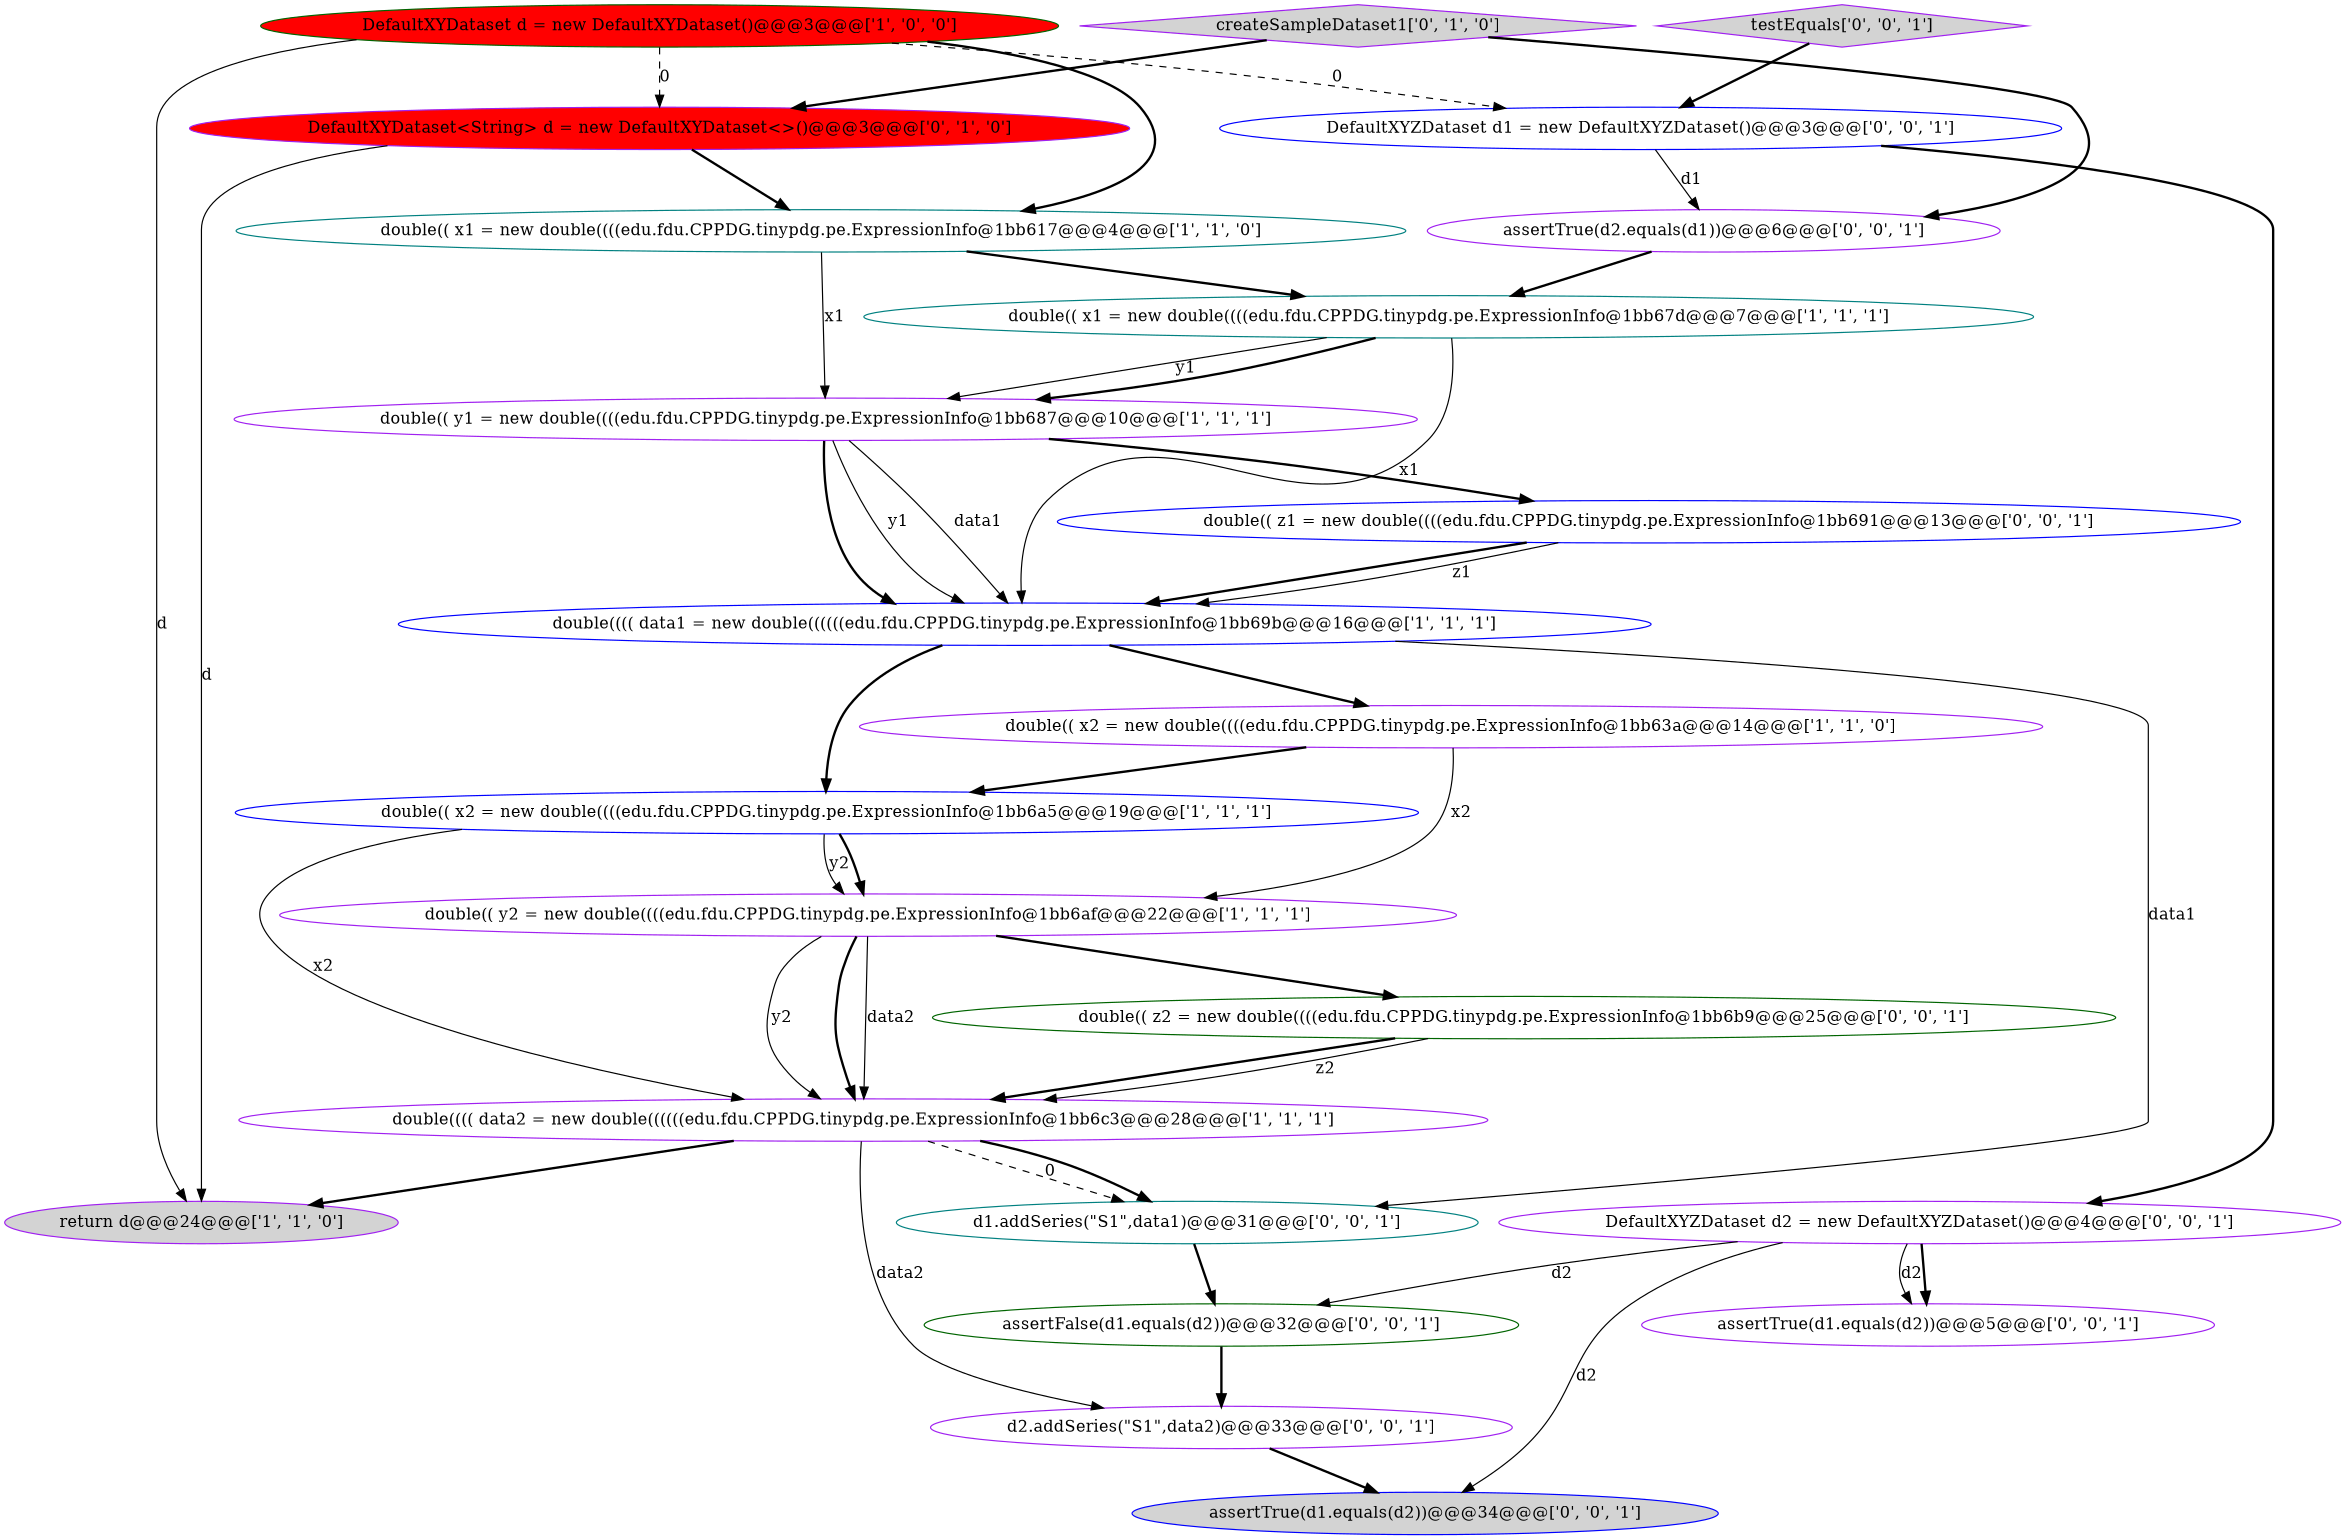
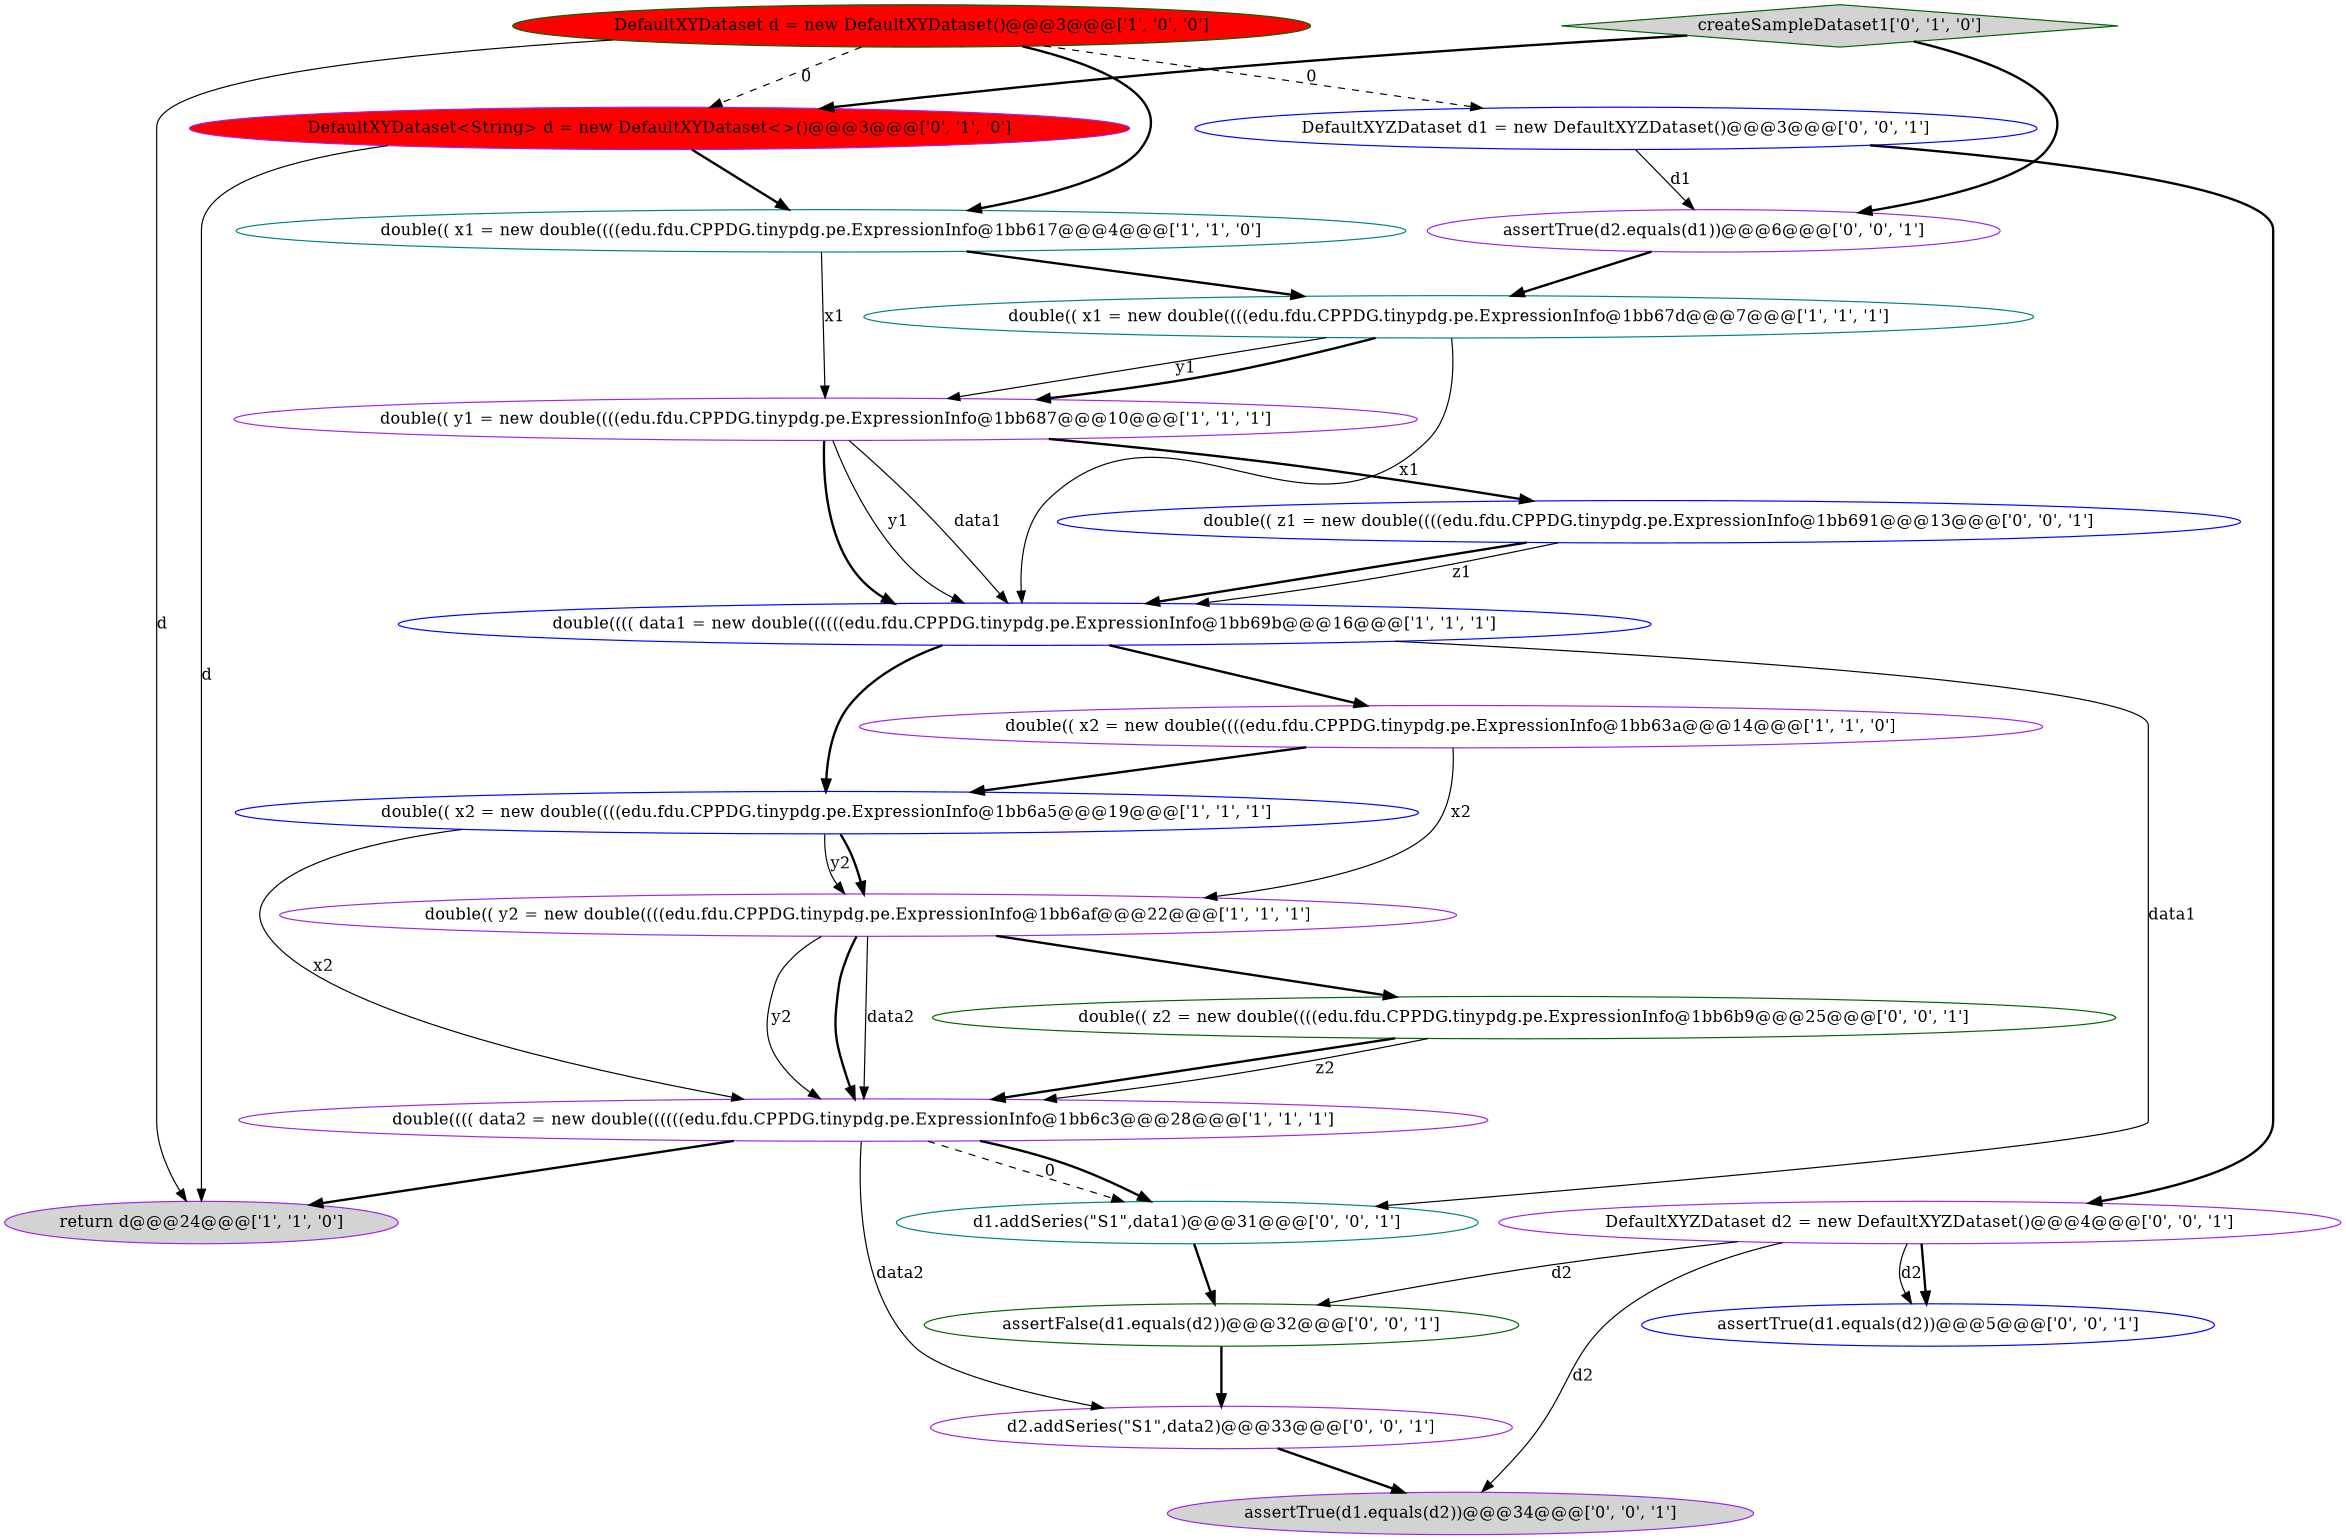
node "createSampleDataset1['0', '1', '0']": color purple -> darkgreen
node "testEquals['0', '0', '1']": removed
node "assertTrue(d1.equals(d2))@@@5@@@['0', '0', '1']": color purple -> blue
node "assertTrue(d1.equals(d2))@@@34@@@['0', '0', '1']": color blue -> purple
